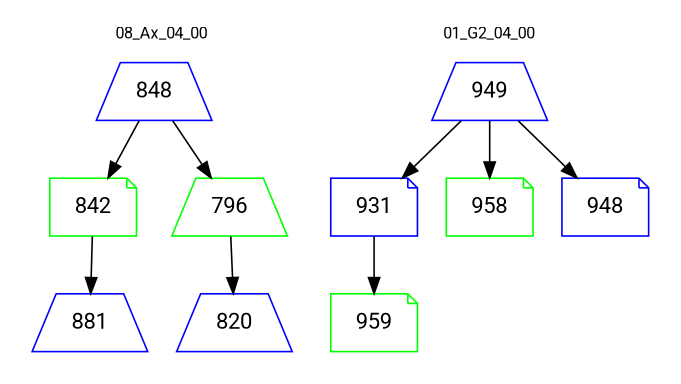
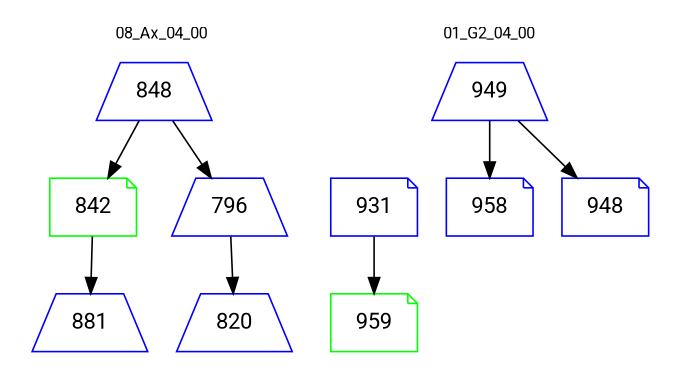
edge "949" -> "931": removed
node "796": color green -> blue
node "958": color green -> blue
